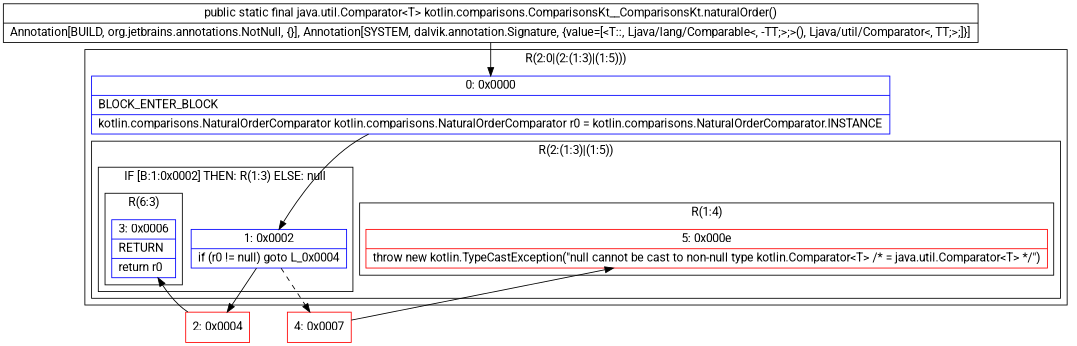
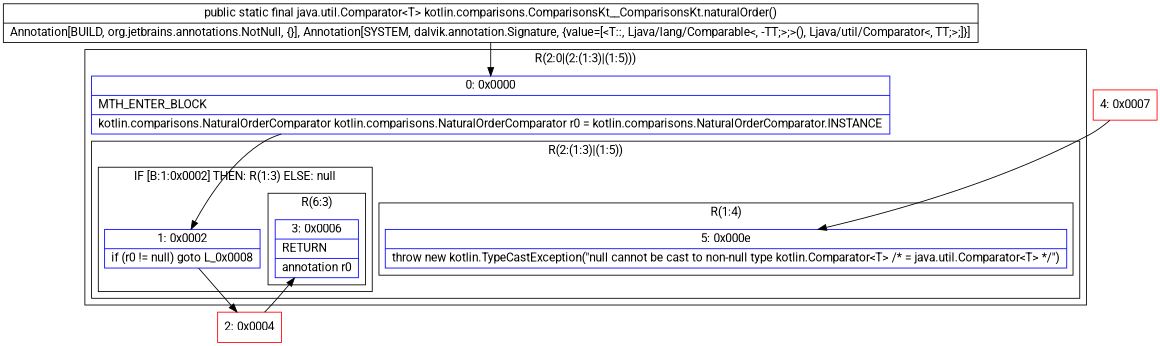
node "0: 0x0000": text "BLOCK_ENTER_BLOCK" -> "MTH_ENTER_BLOCK"
node "5: 0x000e": color red -> blue
node "1: 0x0002": text "if (r0 != null) goto L_0x0004" -> "if (r0 != null) goto L_0x0008"
node "3: 0x0006": text "return r0" -> "annotation r0"
edge "1: 0x0002" -> "4: 0x0007": removed
